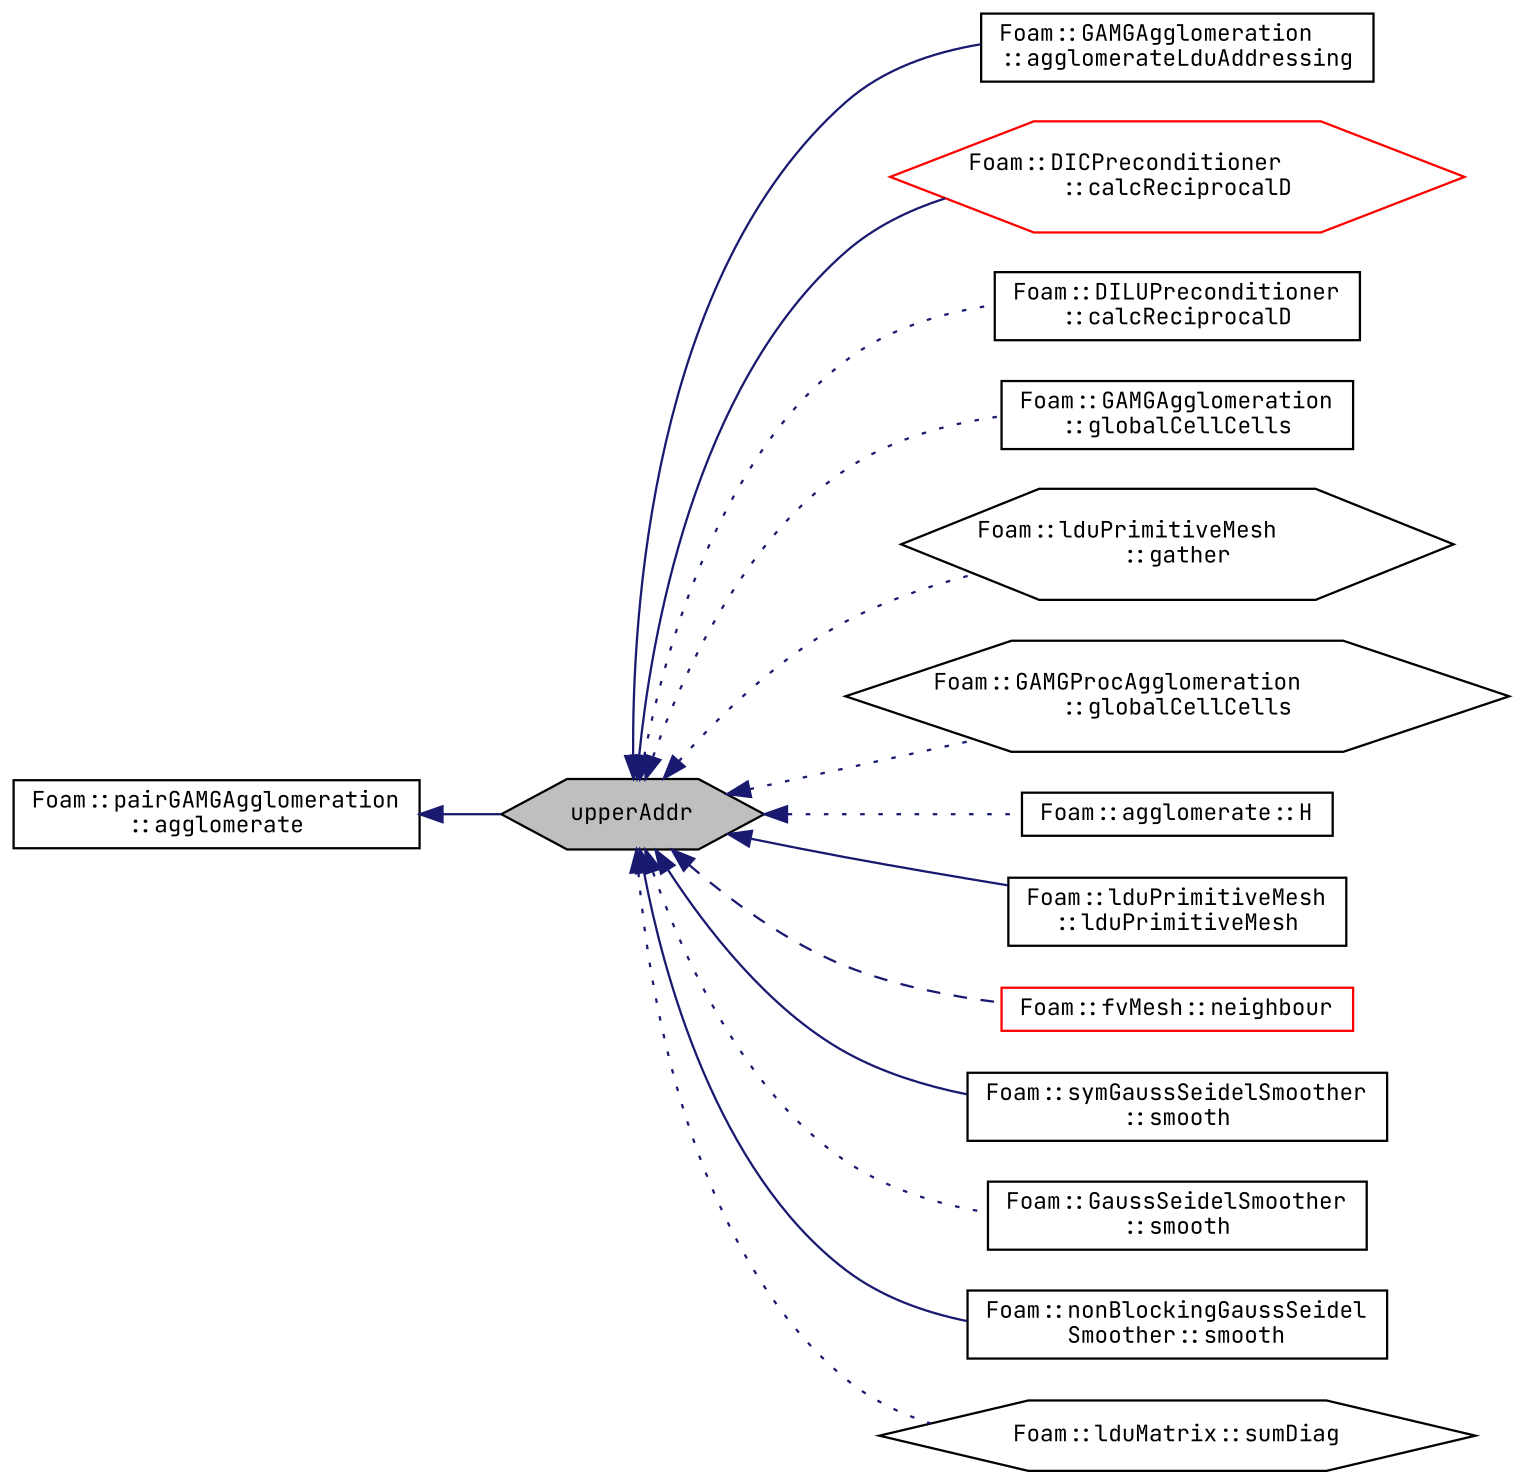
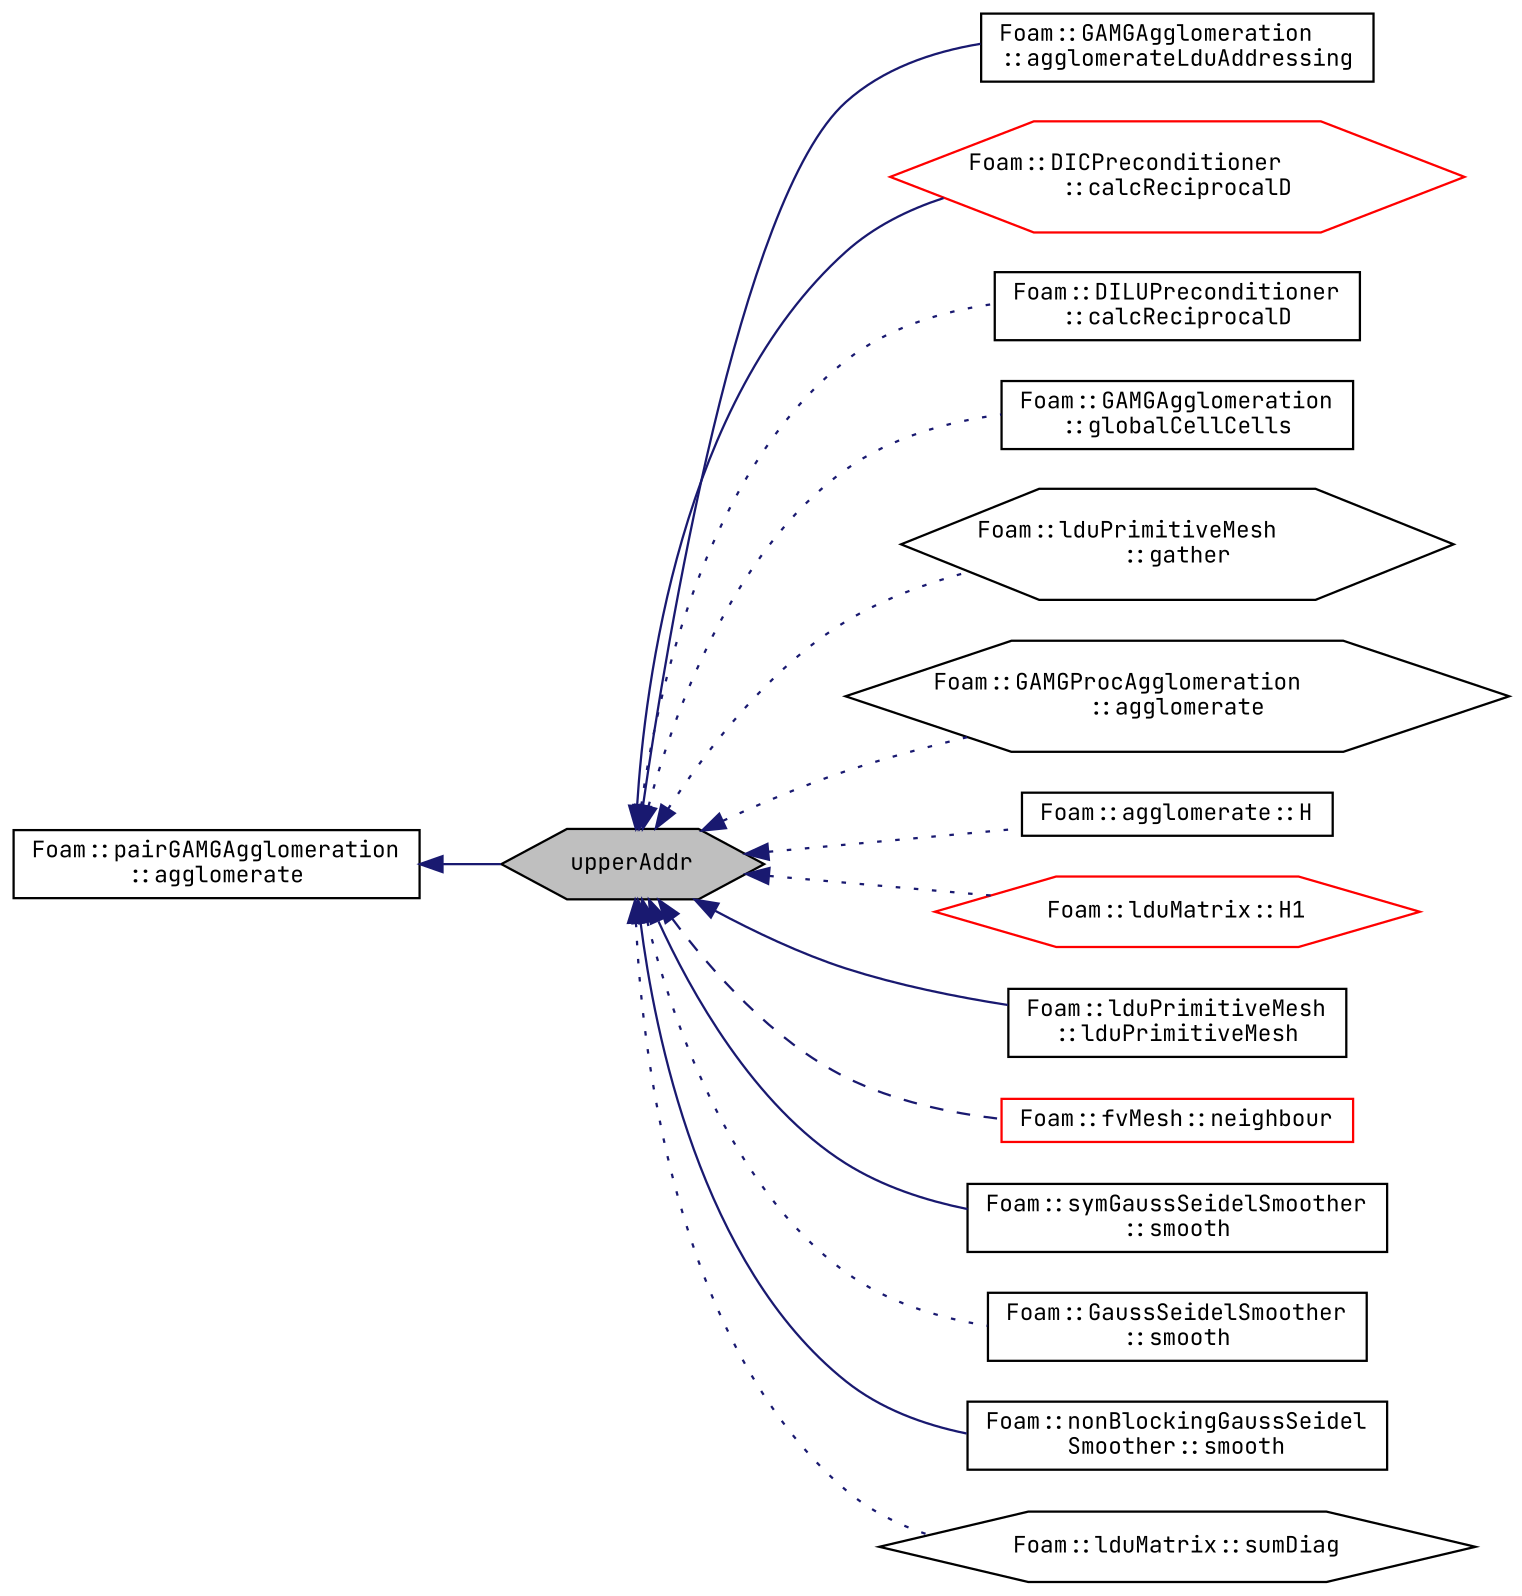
node "Foam::GAMGProcAgglomeration ::globalCellCells": label "Foam::GAMGProcAgglomeration ::globalCellCells" -> "Foam::GAMGProcAgglomeration ::agglomerate"
node "Foam::lduMatrix::H1": added
